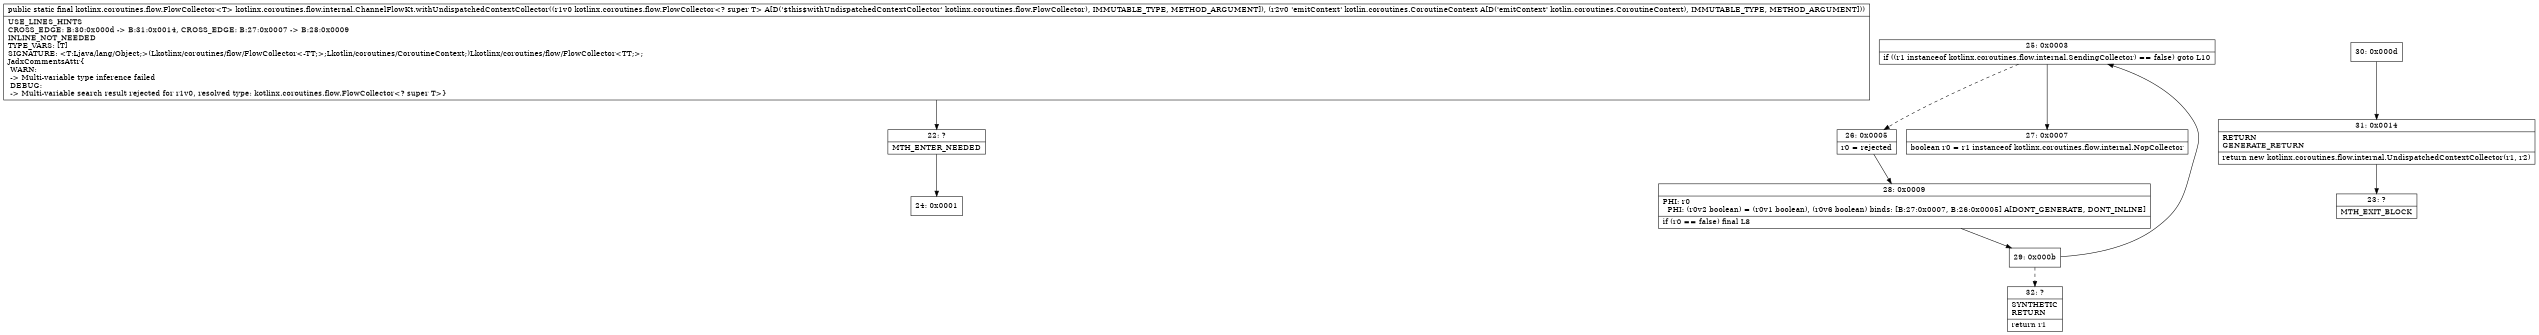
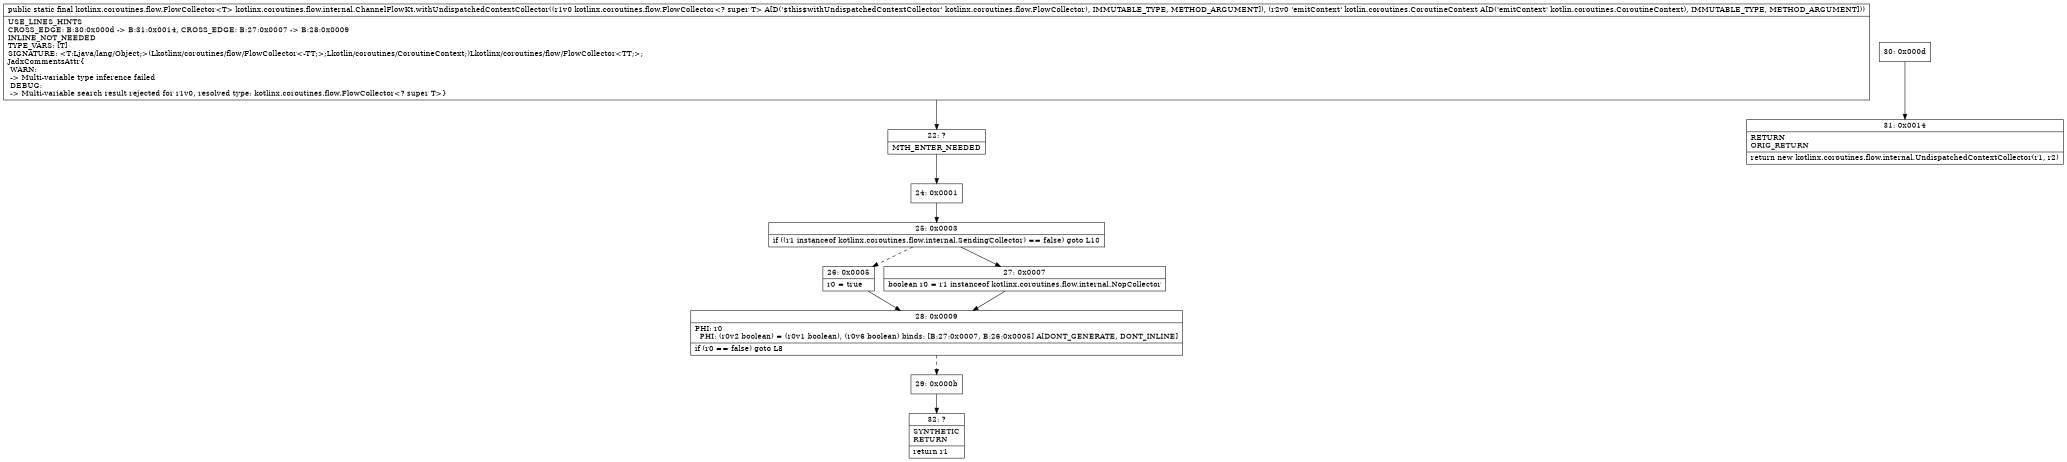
node "31: 0x0014": text "GENERATE_RETURN" -> "ORIG_RETURN"
node "26: 0x0005": text "r0 = rejected" -> "r0 = true"
edge "29: 0x000b" -> "25: 0x0003": now "24: 0x0001" -> "25: 0x0003"
node "23: ?": removed
node "28: 0x0009": text "if (r0 == false) final L8" -> "if (r0 == false) goto L8"
edge "28: 0x0009" -> "29: 0x000b": style solid -> dashed
edge "29: 0x000b" -> "32: ?": style dashed -> solid
edge "27: 0x0007" -> "28: 0x0009": added
